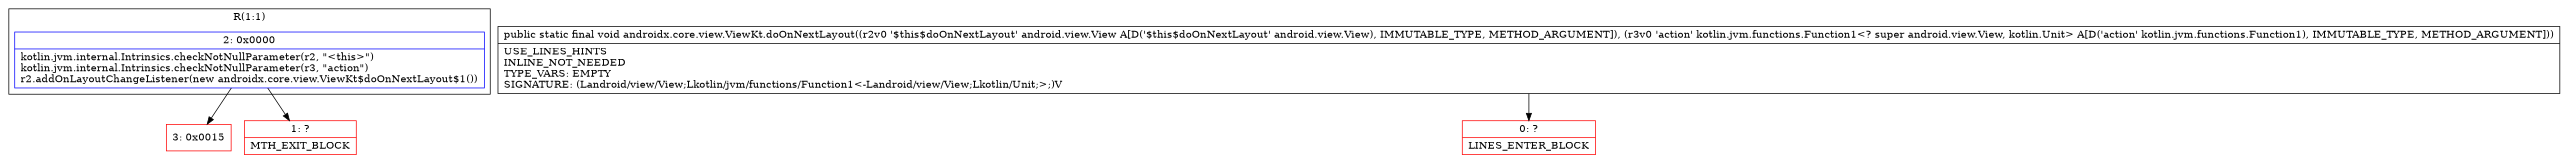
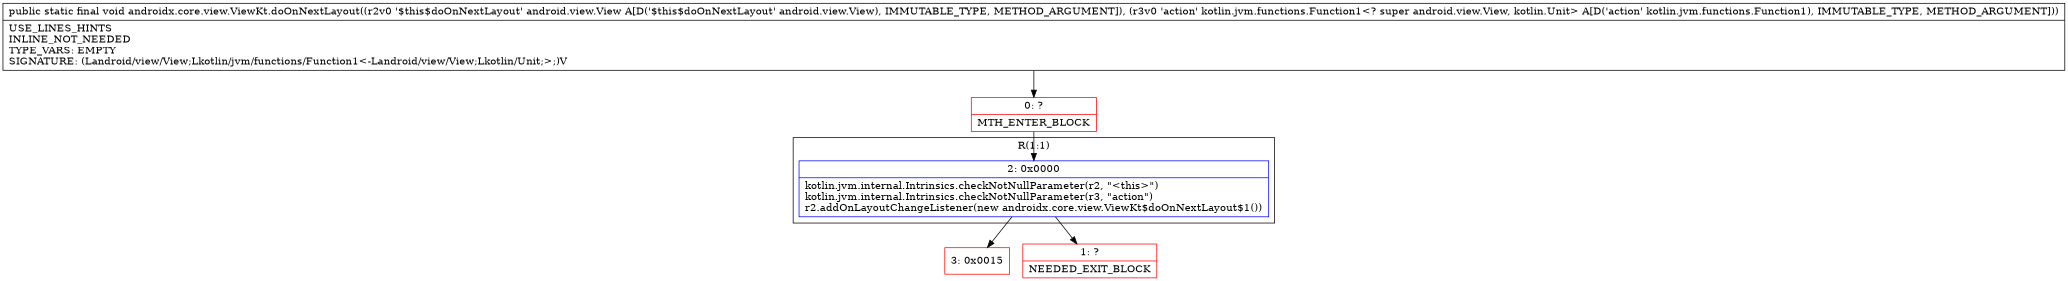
edge "0: ?" -> "2: 0x0000": added
node "1: ?": text "MTH_EXIT_BLOCK" -> "NEEDED_EXIT_BLOCK"
node "0: ?": text "LINES_ENTER_BLOCK" -> "MTH_ENTER_BLOCK"
